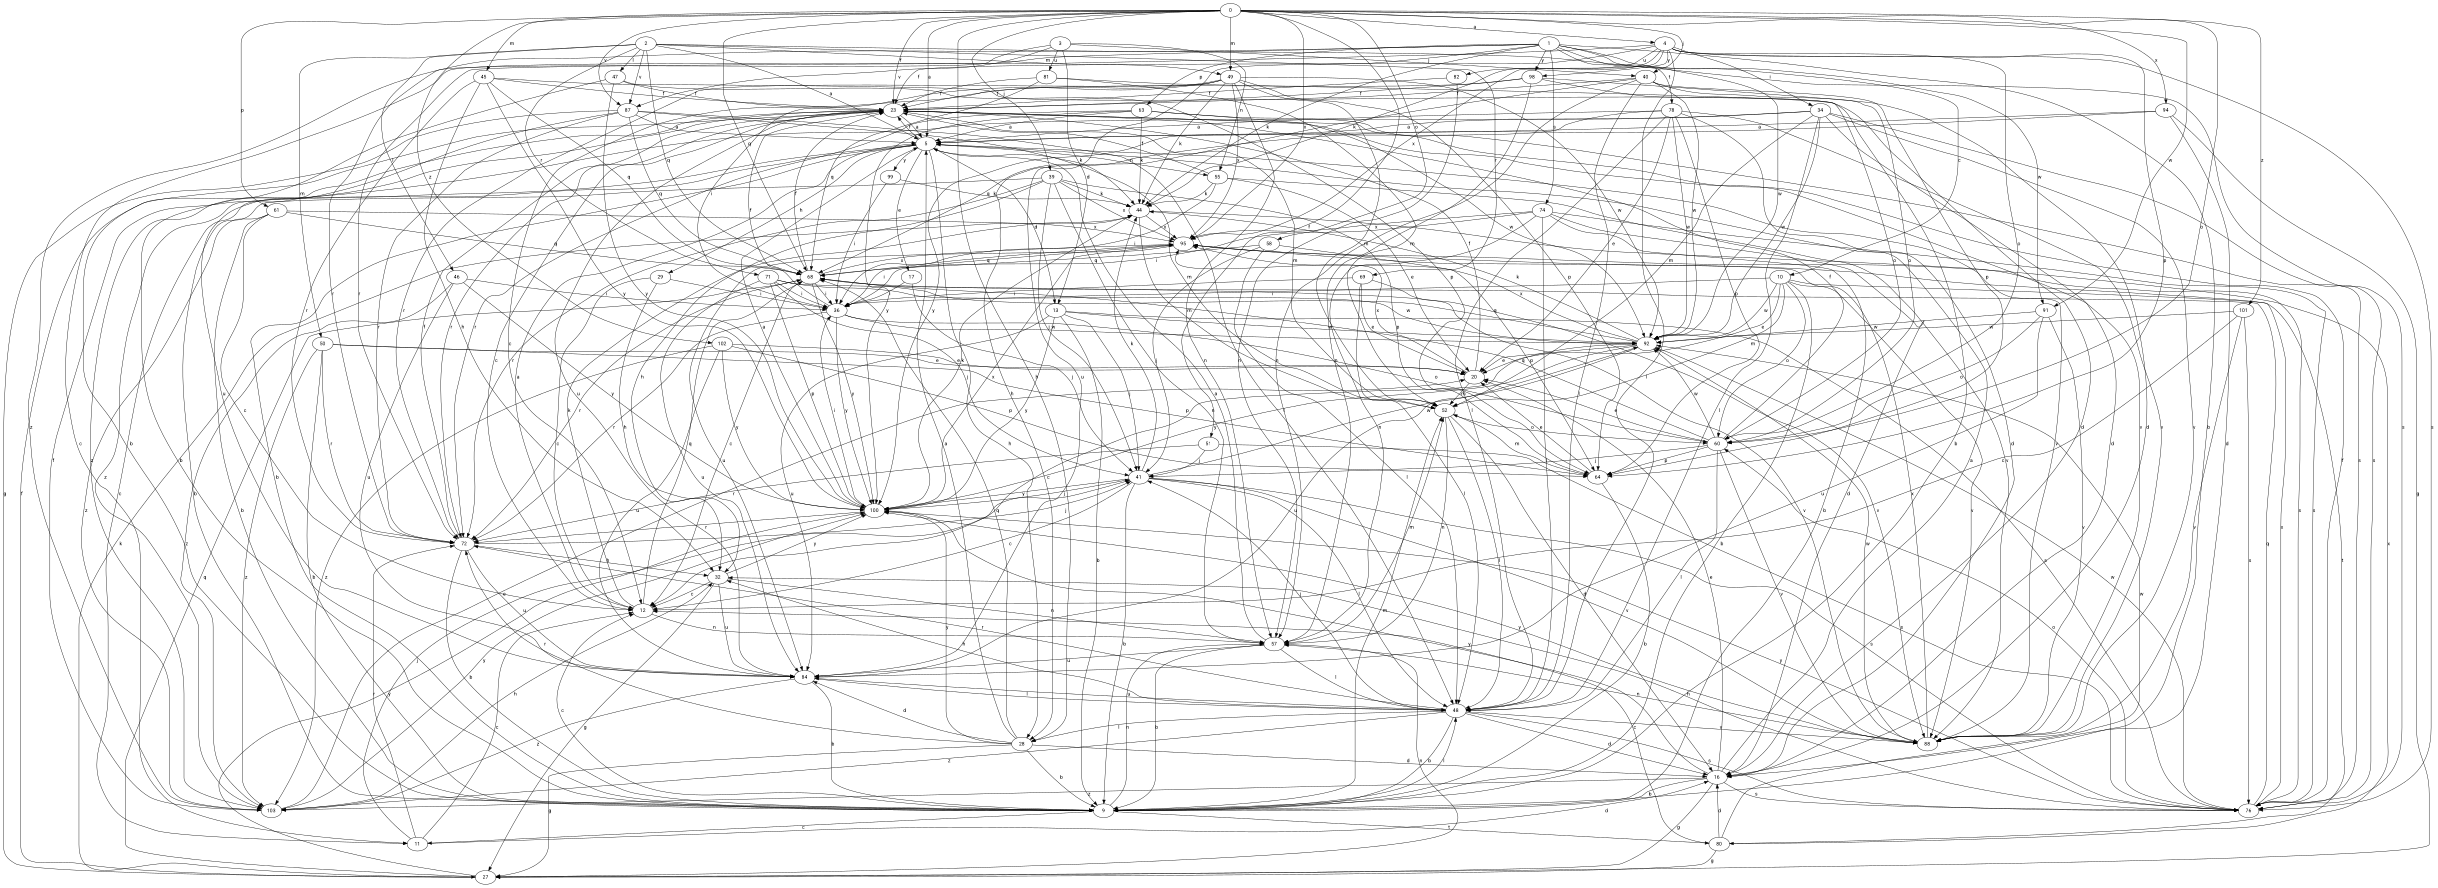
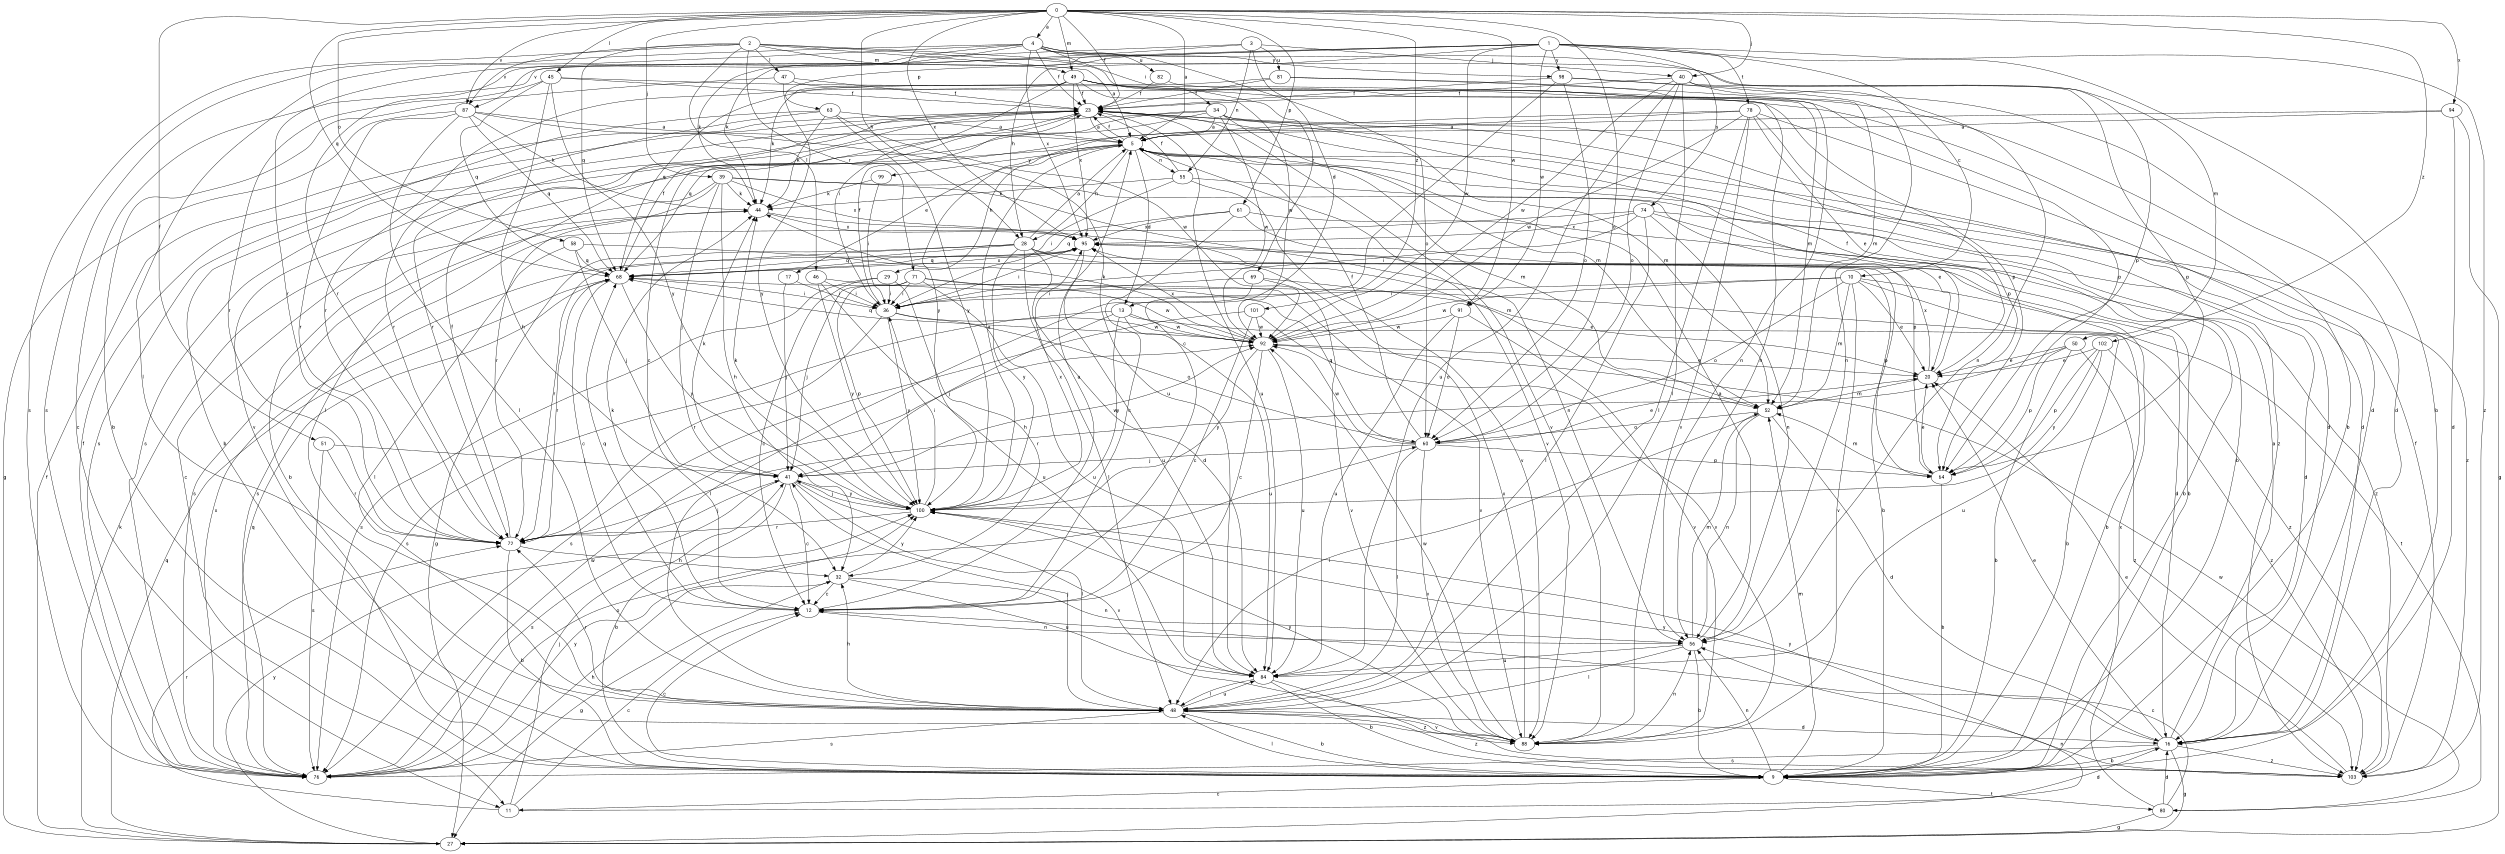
edge "0" -> "45": label "m" -> "l"
edge "29" -> "76": added, label "s"
node "57": label "57" -> "56"
edge "72" -> "84": removed, label "u"
edge "103" -> "32": removed, label "h"
edge "48" -> "28": reversed
